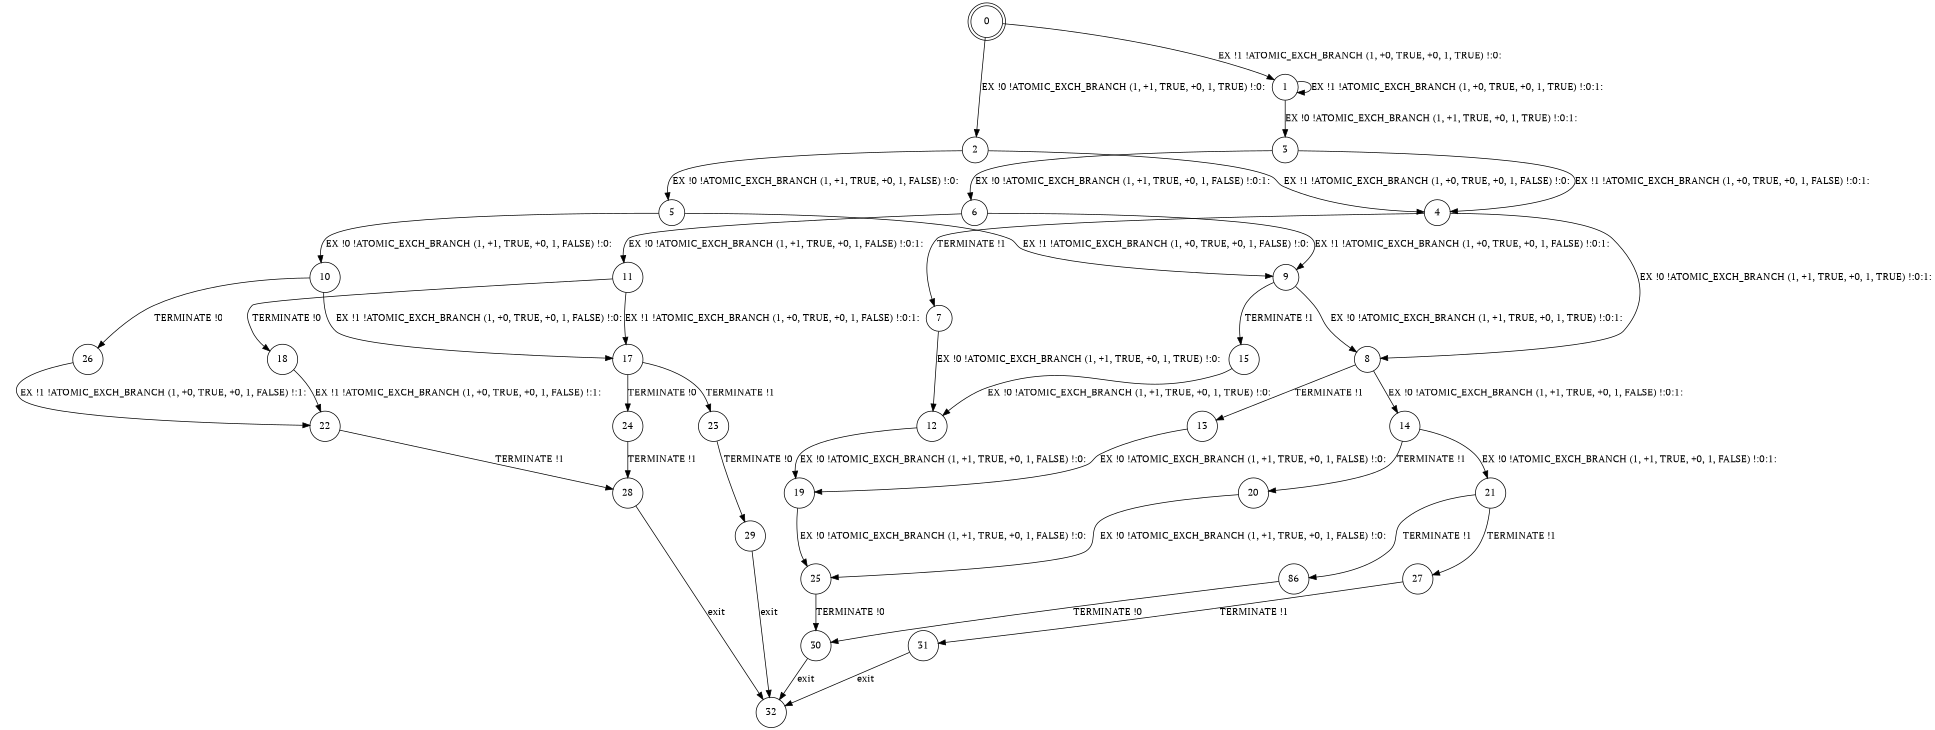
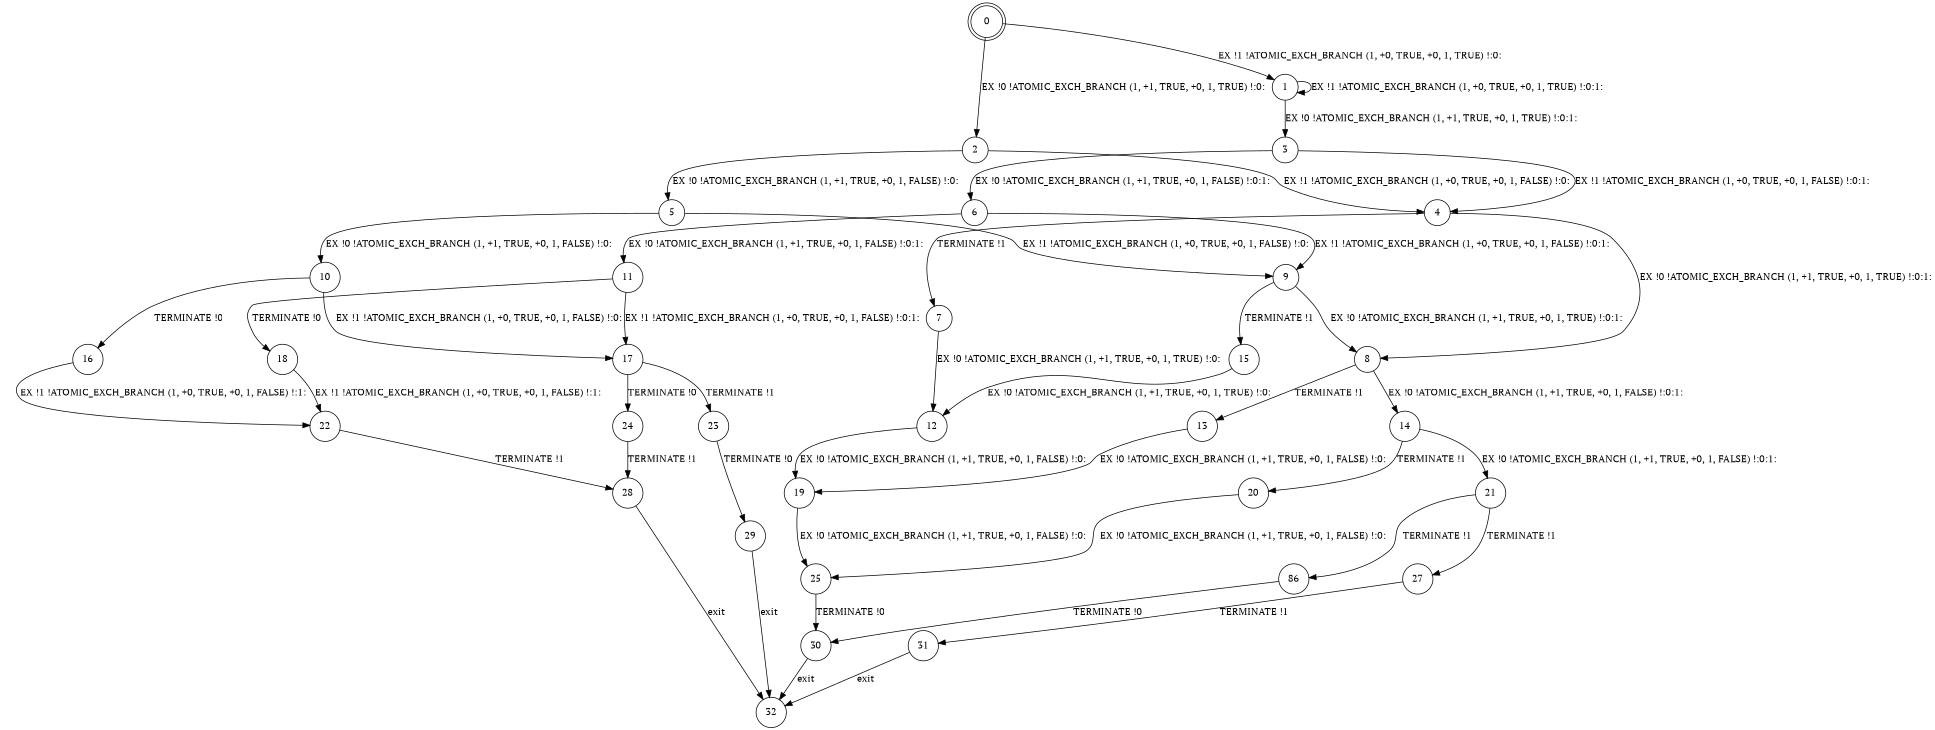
node "26": label "26" -> "16"
